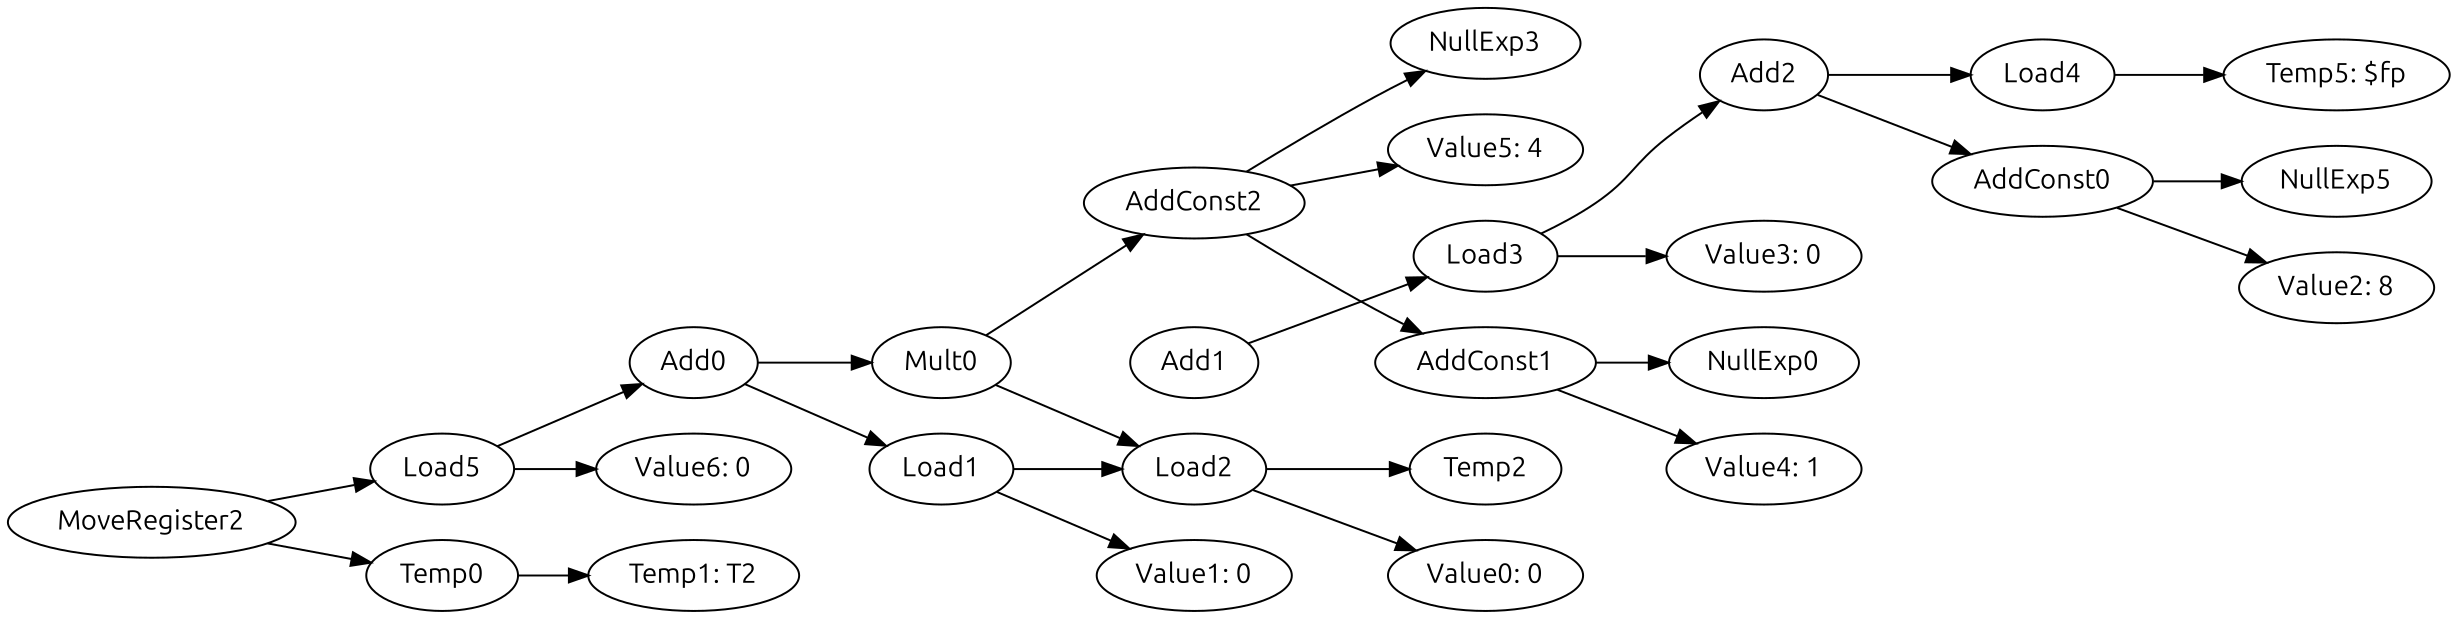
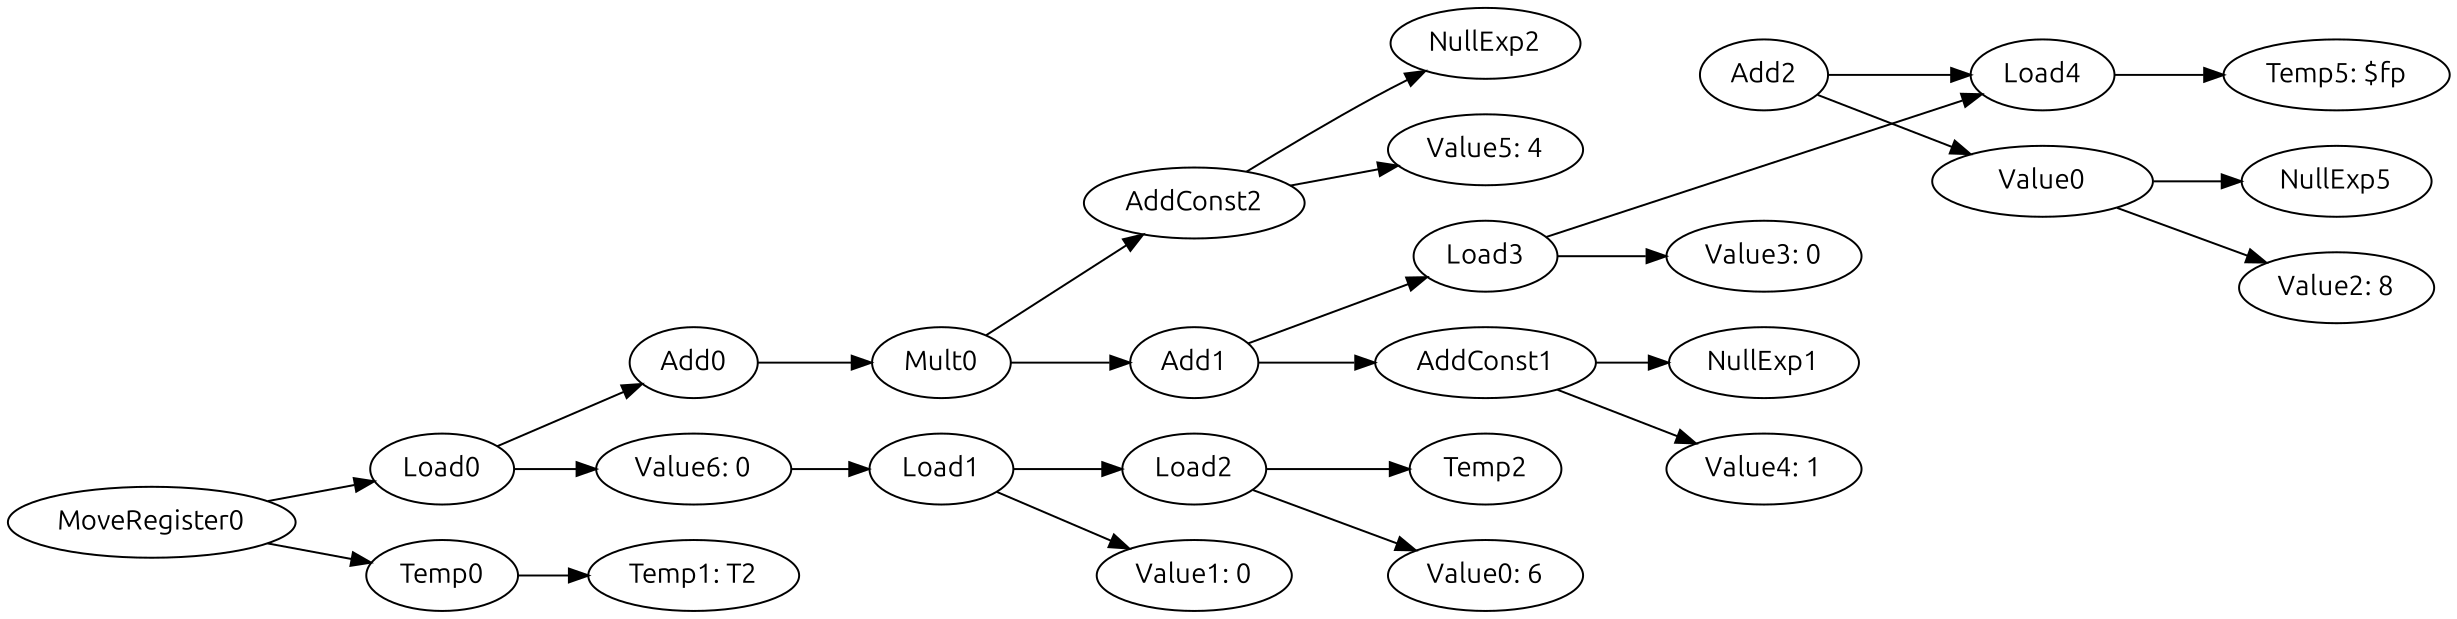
node "NullExp3": label "NullExp3" -> "NullExp2"
edge "Load3" -> "Add2": now "Load3" -> "Load4"
node "AddConst0": label "AddConst0" -> "Value0"
edge "AddConst2" -> "AddConst1": now "Add1" -> "AddConst1"
node "NullExp0": label "NullExp0" -> "NullExp1"
edge "Add0" -> "Load1": now "Value6: 0" -> "Load1"
edge "Mult0" -> "Load2": now "Mult0" -> "Add1"
node "Load5": label "Load5" -> "Load0"
node "MoveRegister2": label "MoveRegister2" -> "MoveRegister0"
node "Value0: 0": label "Value0: 0" -> "Value0: 6"
